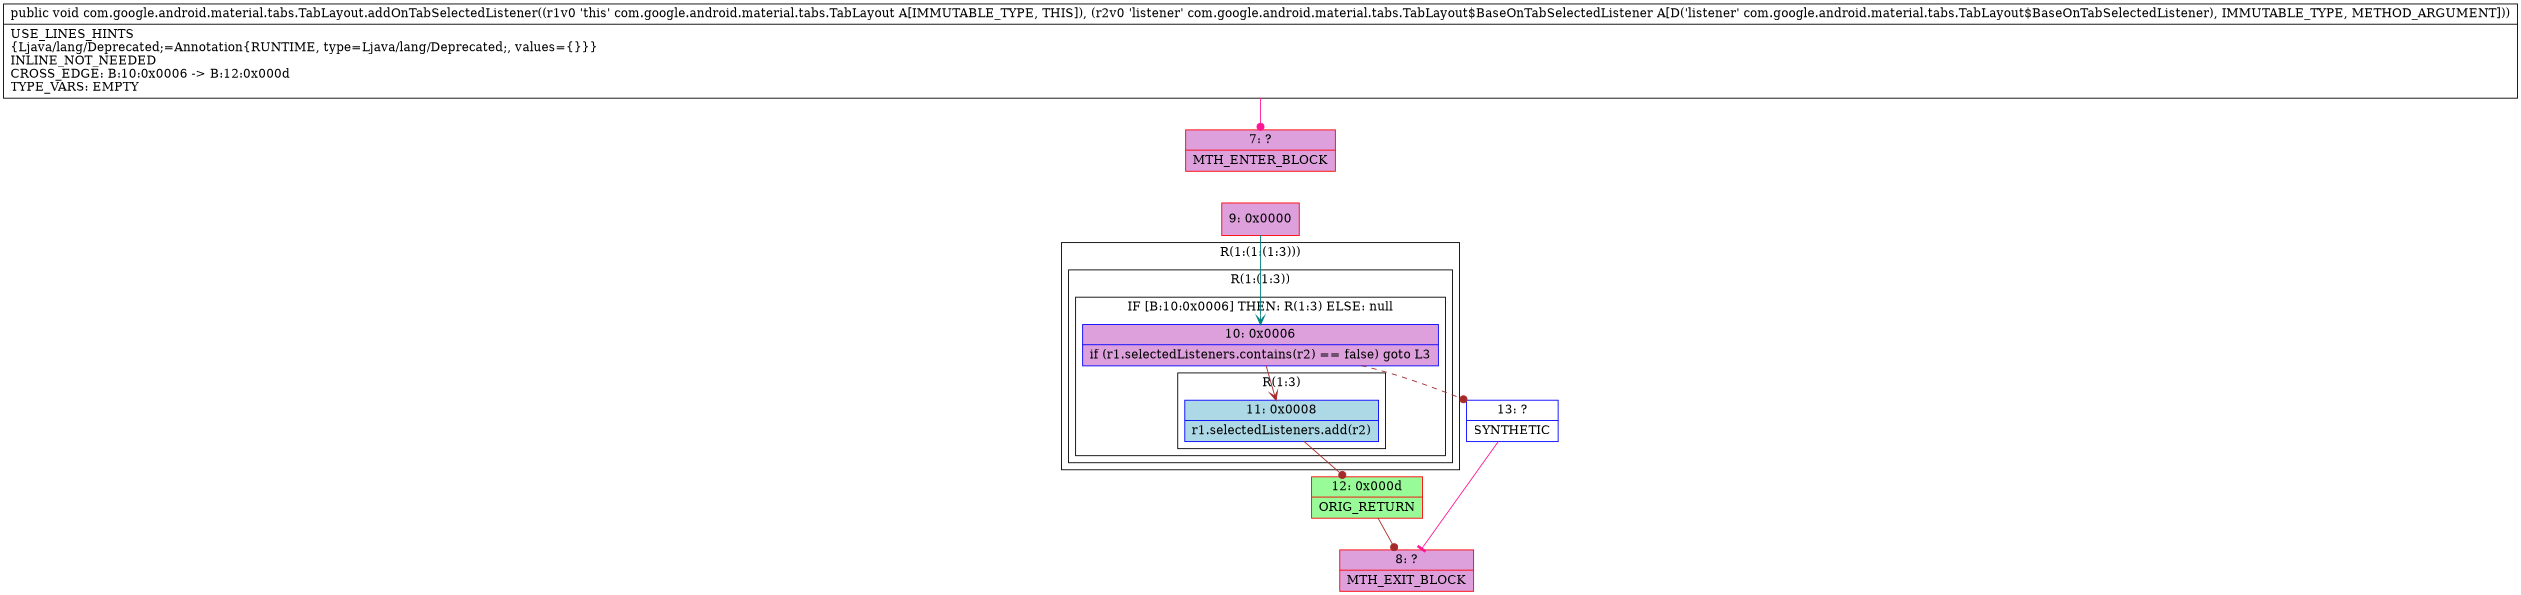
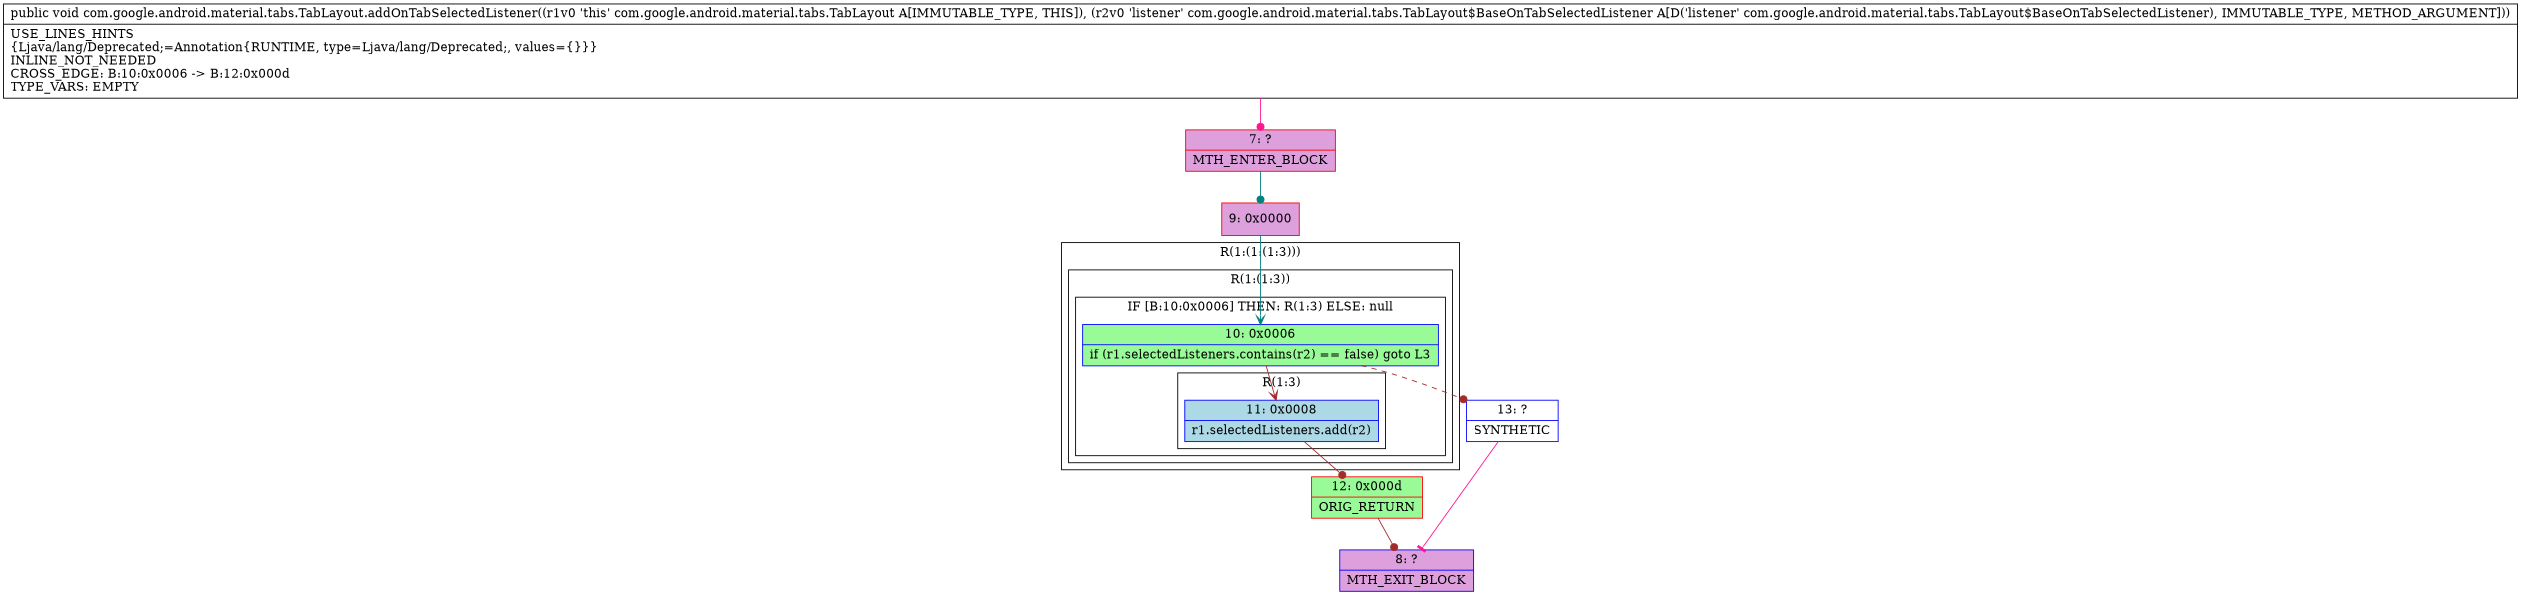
edge "7: ?" -> "9: 0x0000": added
node "10: 0x0006": fillcolor plum -> palegreen
node "8: ?": color red -> blue
